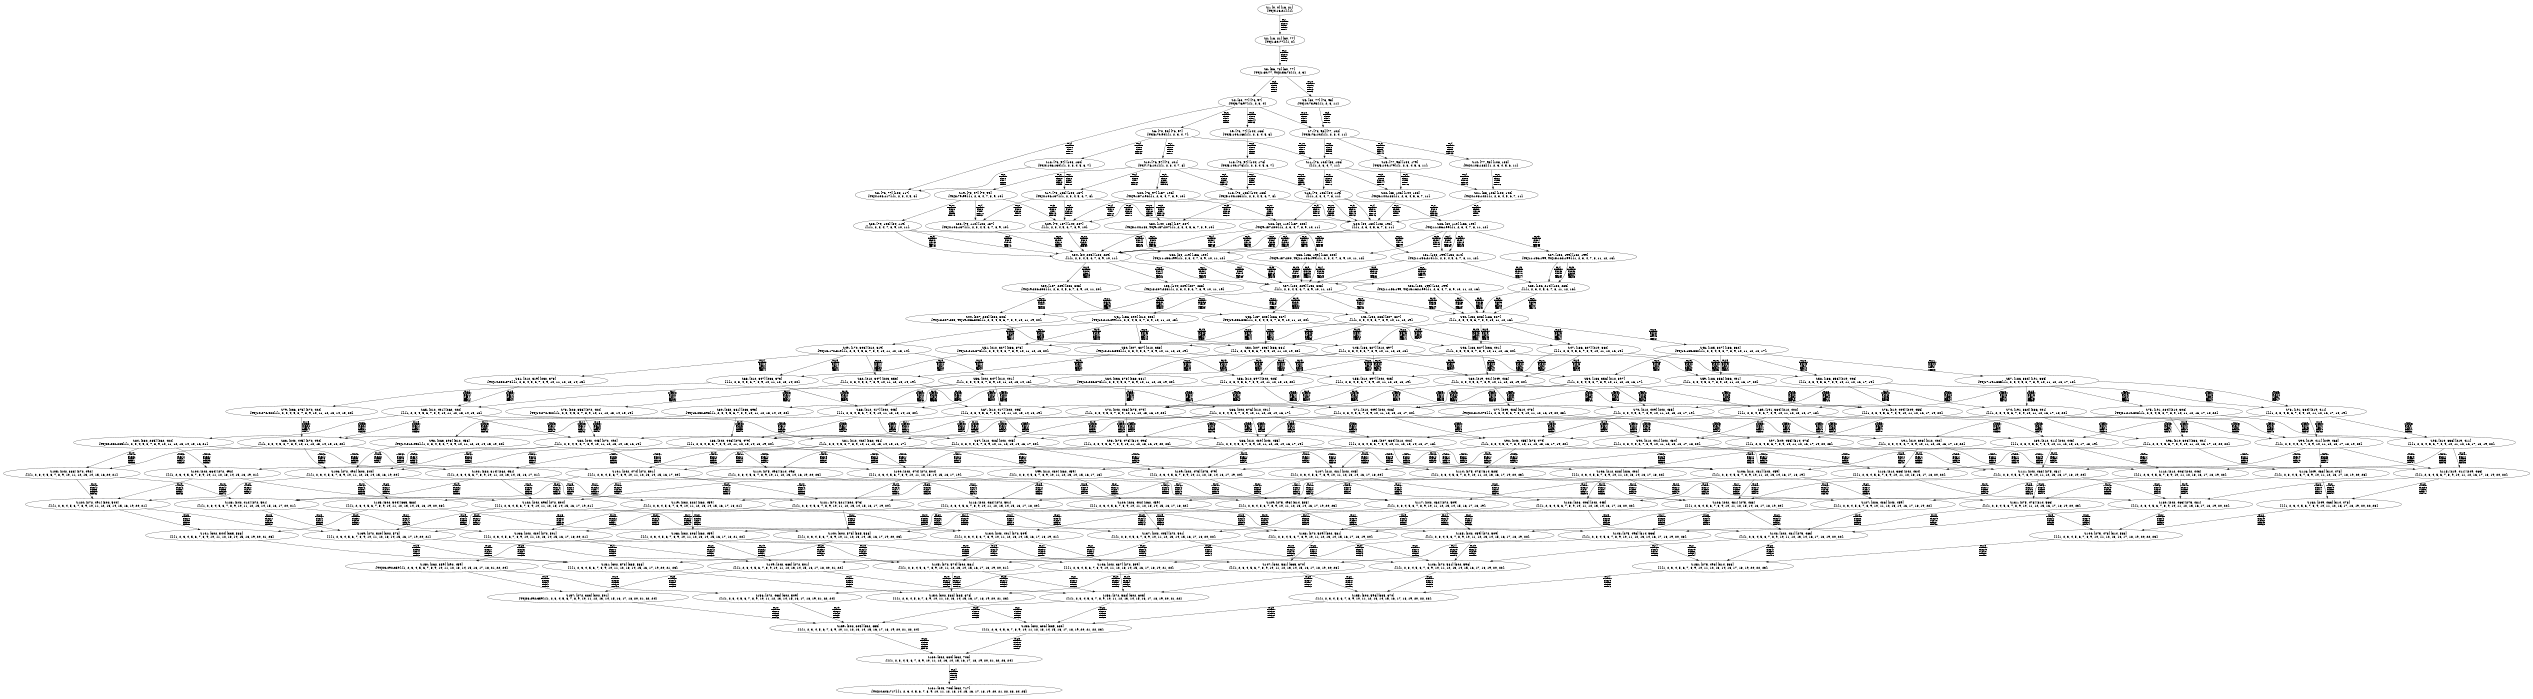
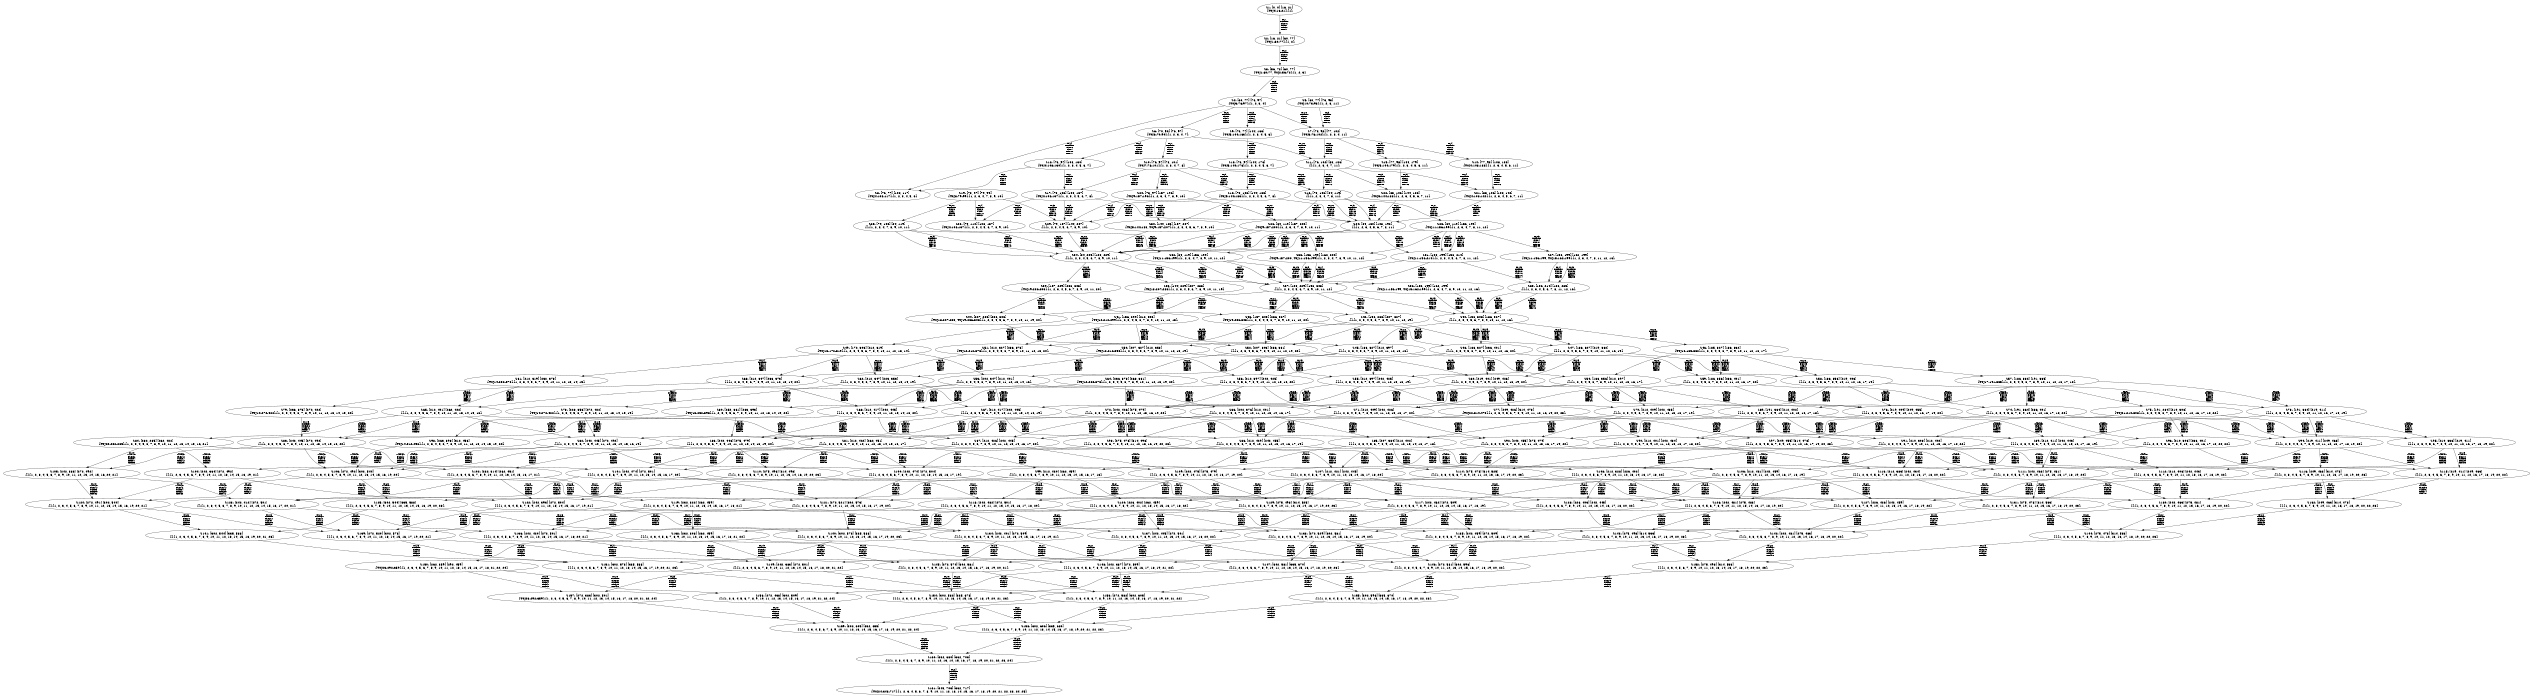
edge "S3: [56, 72] [60, 77] {T0J1:60-77, T0J2:56-72}{1, 2, 3}" -> "S5: [60, 77] [73, 93] {T0J10:73-93}{1, 2, 3, 11}": removed, label "T0 J10 DL=5850 ES=56 LS=71 EF=73 LF=93"
edge "S10: [76, 97] [78, 101] {T0J7:78-101}{1, 2, 3, 4, 7, 8}" -> "S19: [78, 97] [79, 99] {T0J8:79-99}{1, 2, 3, 4, 7, 8, 9, 10}": removed, label "T0 J8 DL=5850 ES=78 LS=97 EF=79 LF=99"
